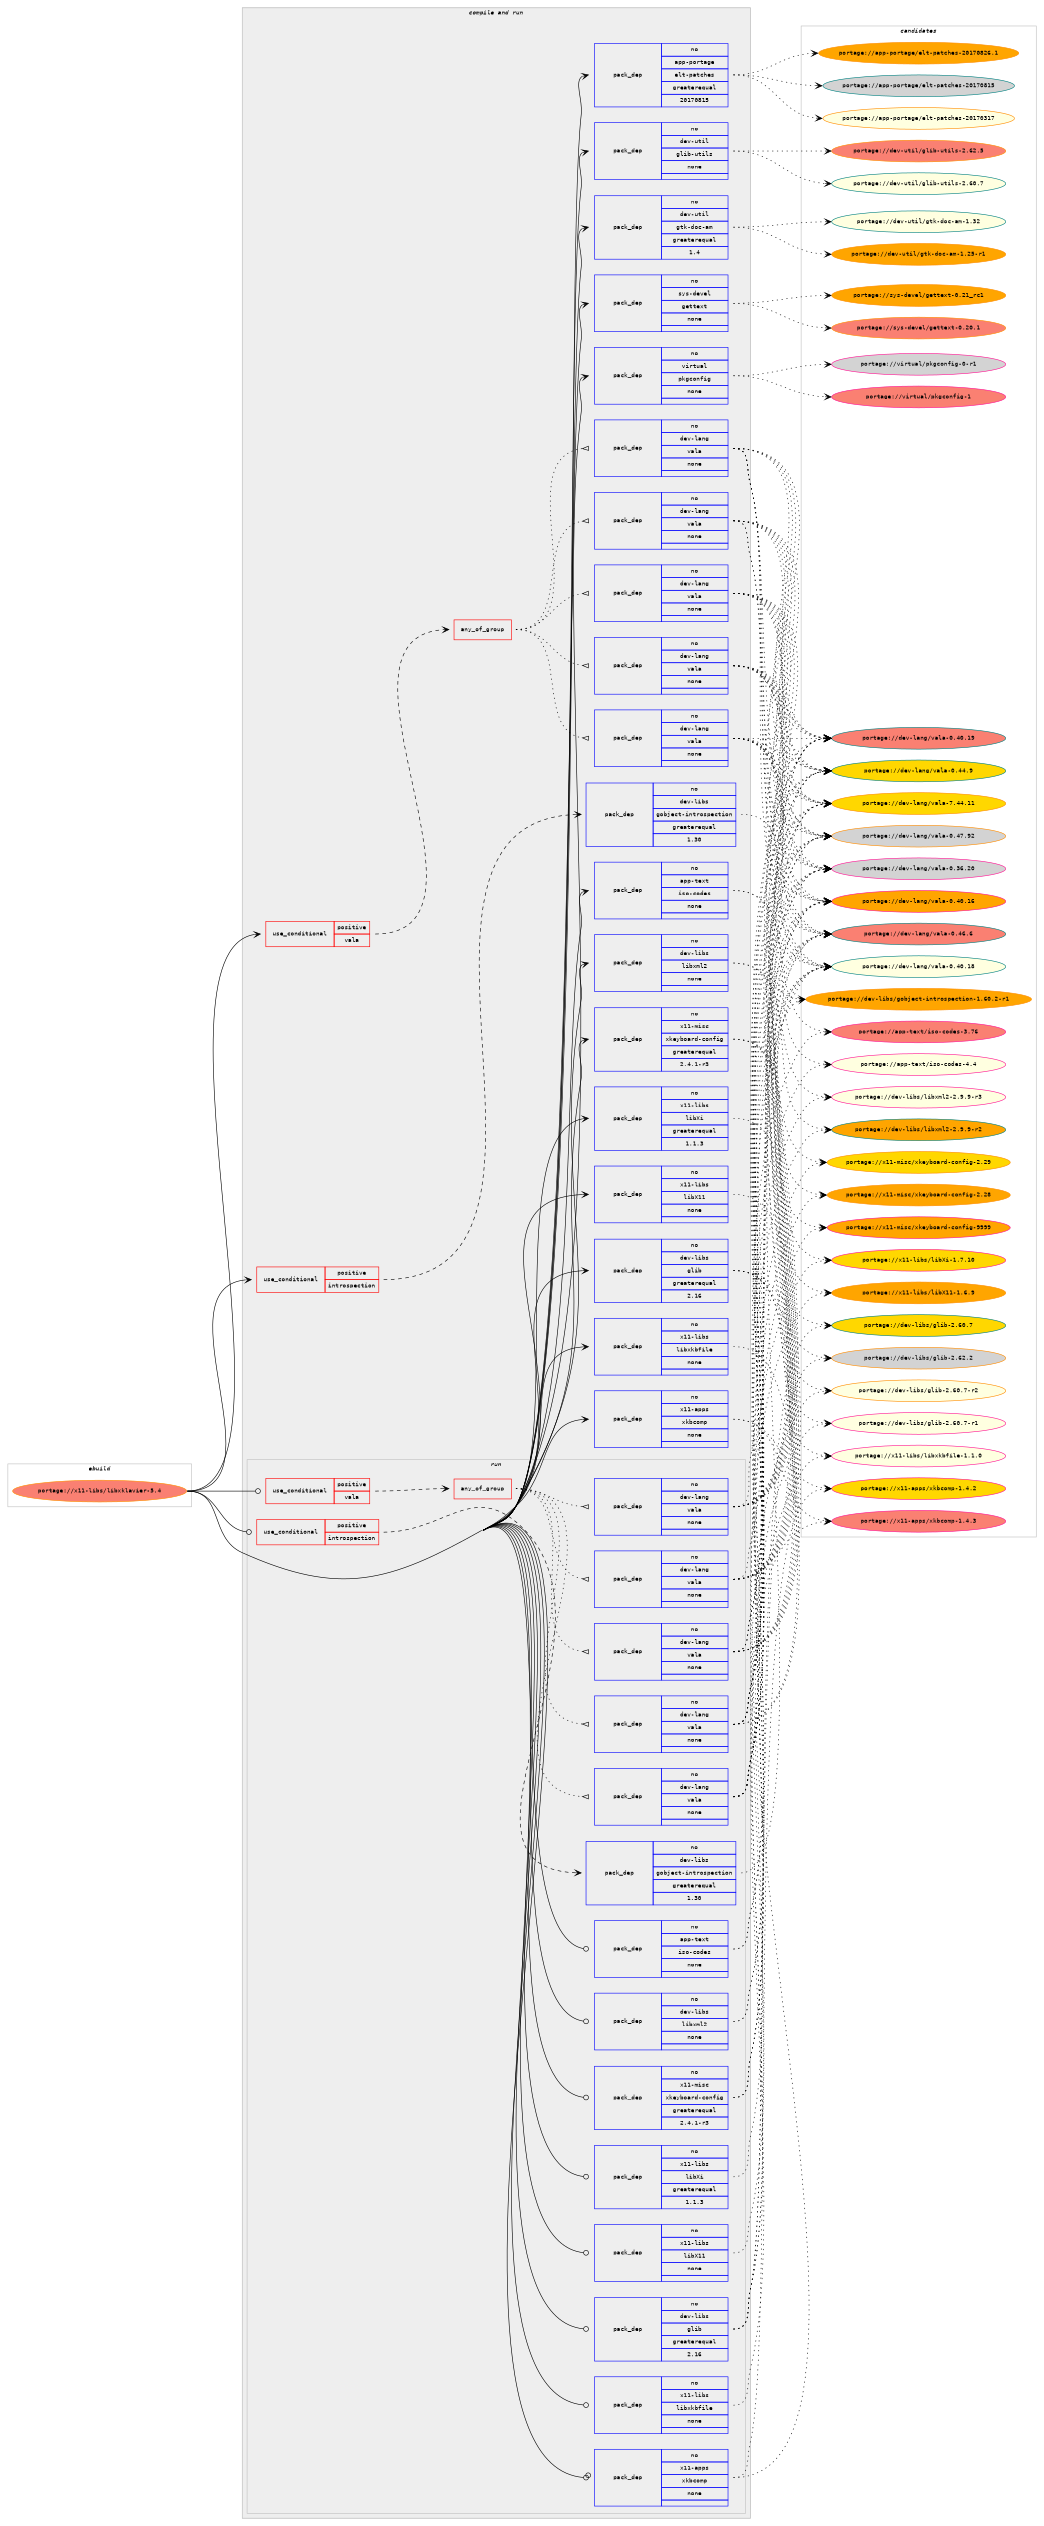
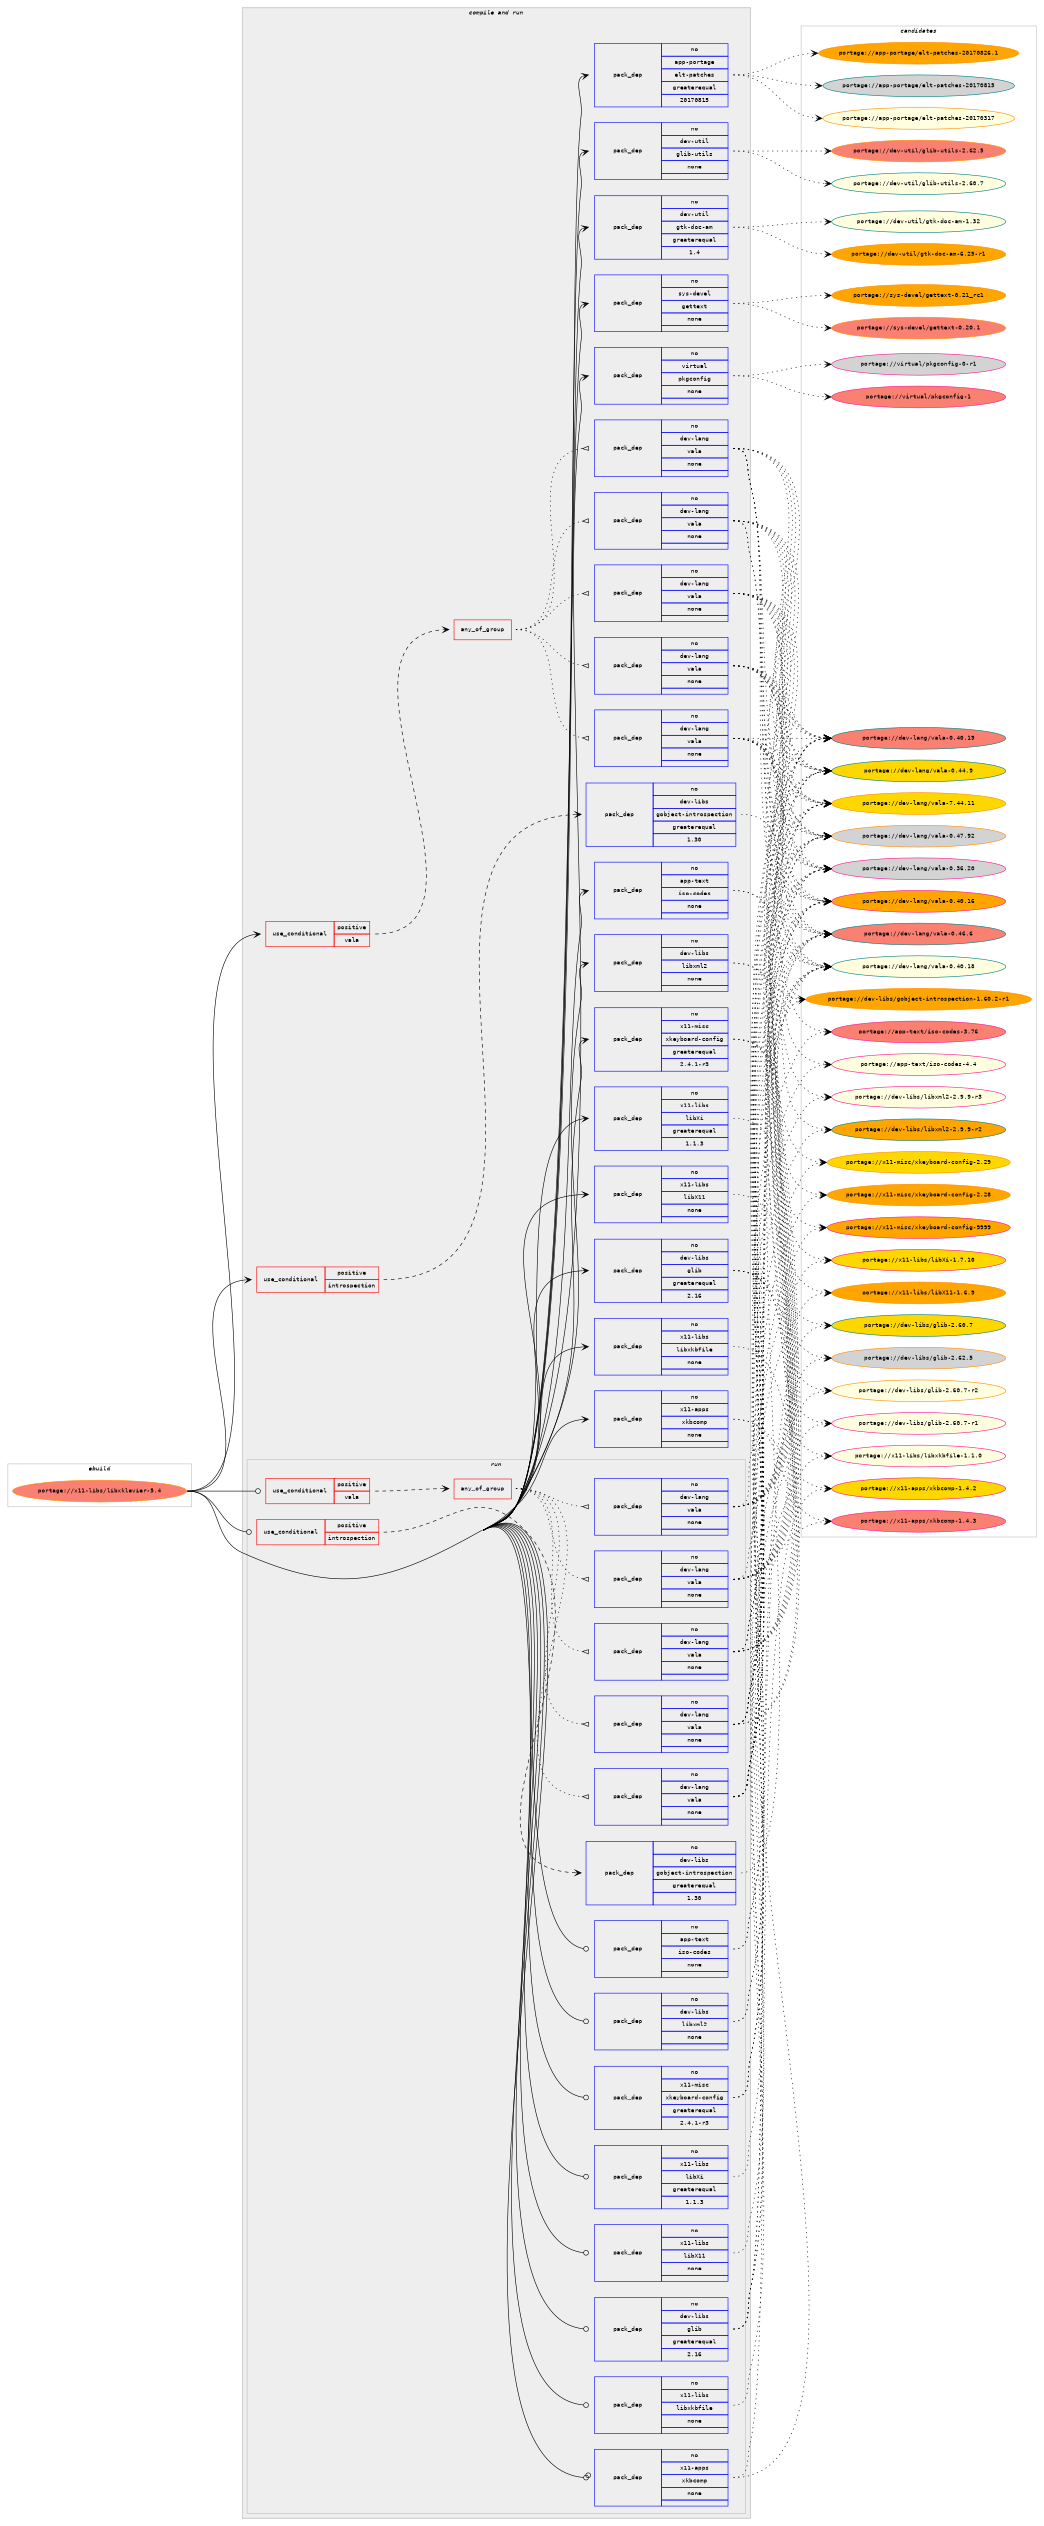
node "portage://dev-util/gtk-doc-am-1.25-r1": label "portage://dev-util/gtk-doc-am-1.25-r1" -> "portage://dev-util/gtk-doc-am-6.25-r1"
node "portage://dev-libs/glib-2.62.2": label "portage://dev-libs/glib-2.62.2" -> "portage://dev-libs/glib-2.62.5"
